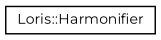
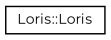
node "Loris::Harmonifier": label "Loris::Harmonifier" -> "Loris::Loris"
